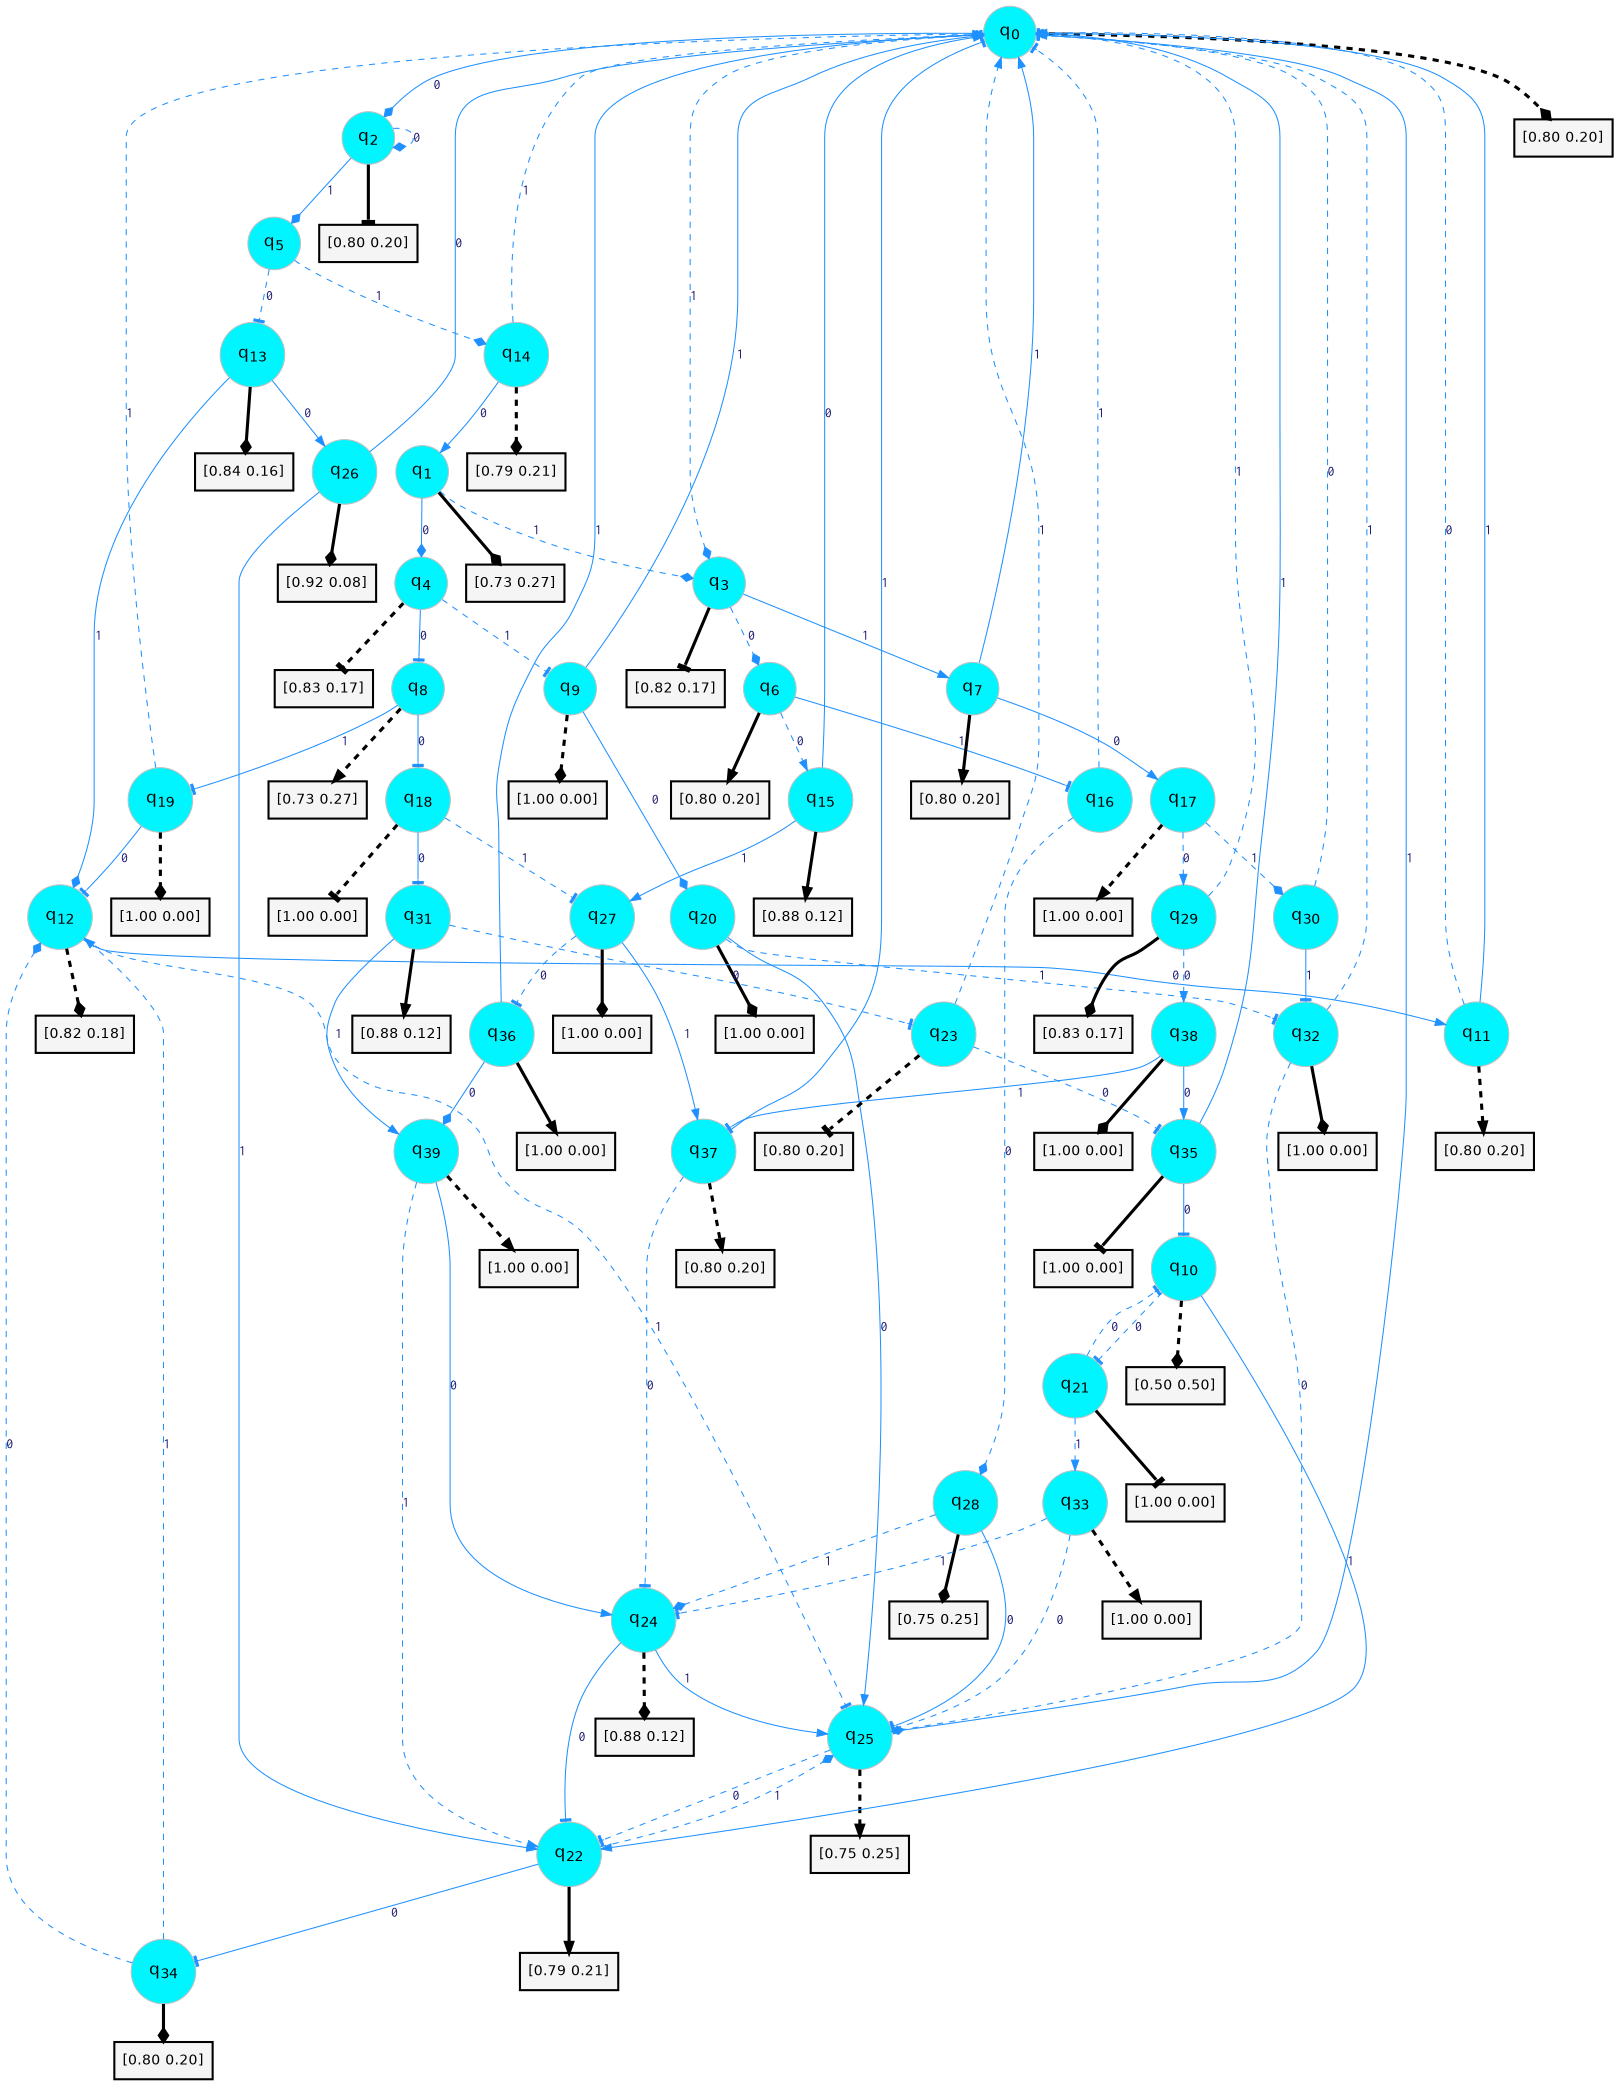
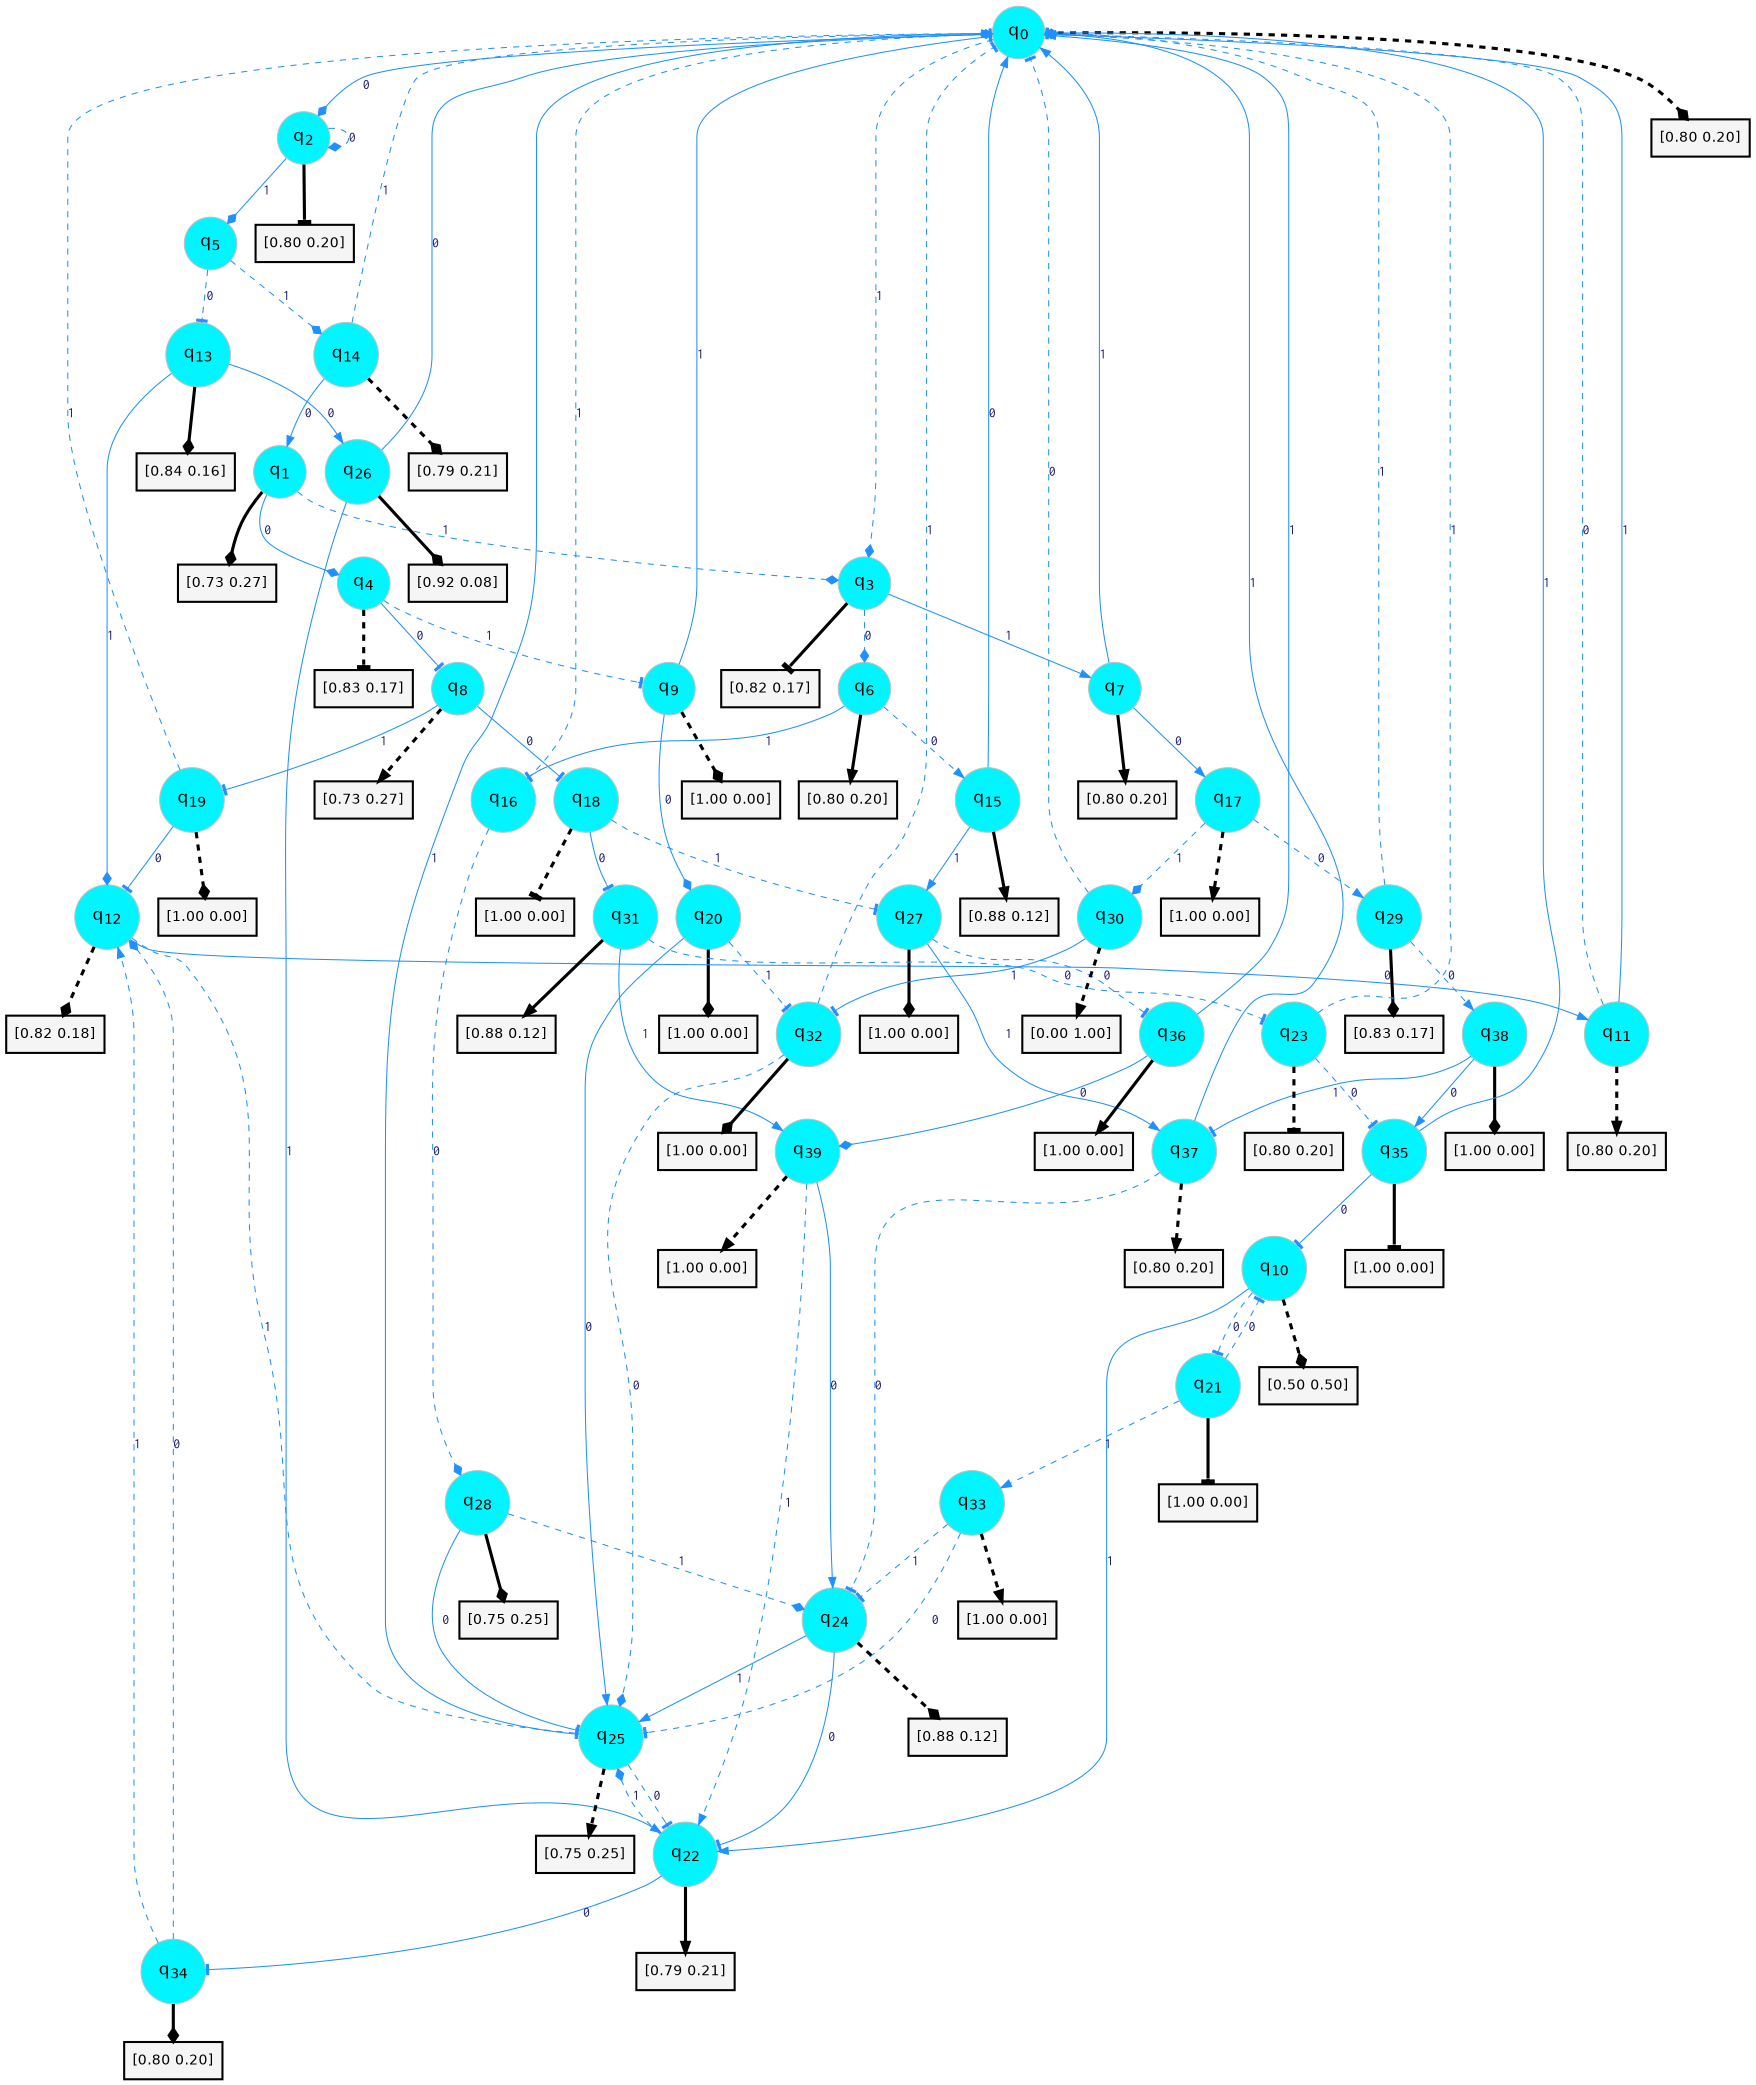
node "[0.00 1.00]": added
